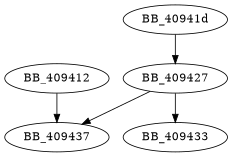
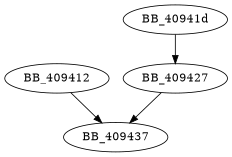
node "BB_409433": removed
